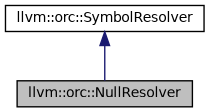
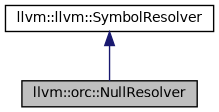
node "llvm::orc::SymbolResolver": label "llvm::orc::SymbolResolver" -> "llvm::llvm::SymbolResolver"
